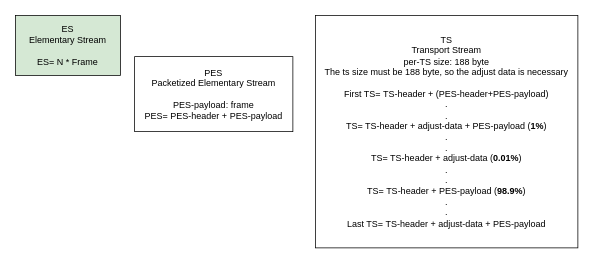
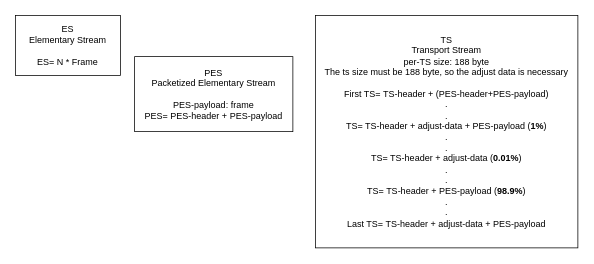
node "ES Elementary Stream ES= N * Frame": fillcolor #d5e8d4 -> #ffffff
